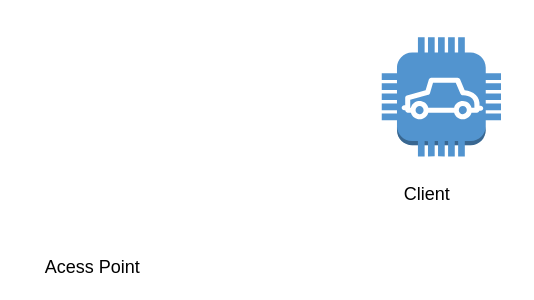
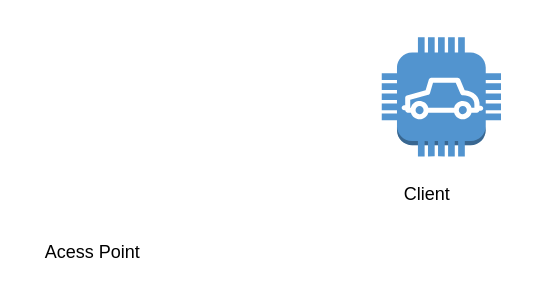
node "Acess Point": moved (92, 267) -> (92, 252)
